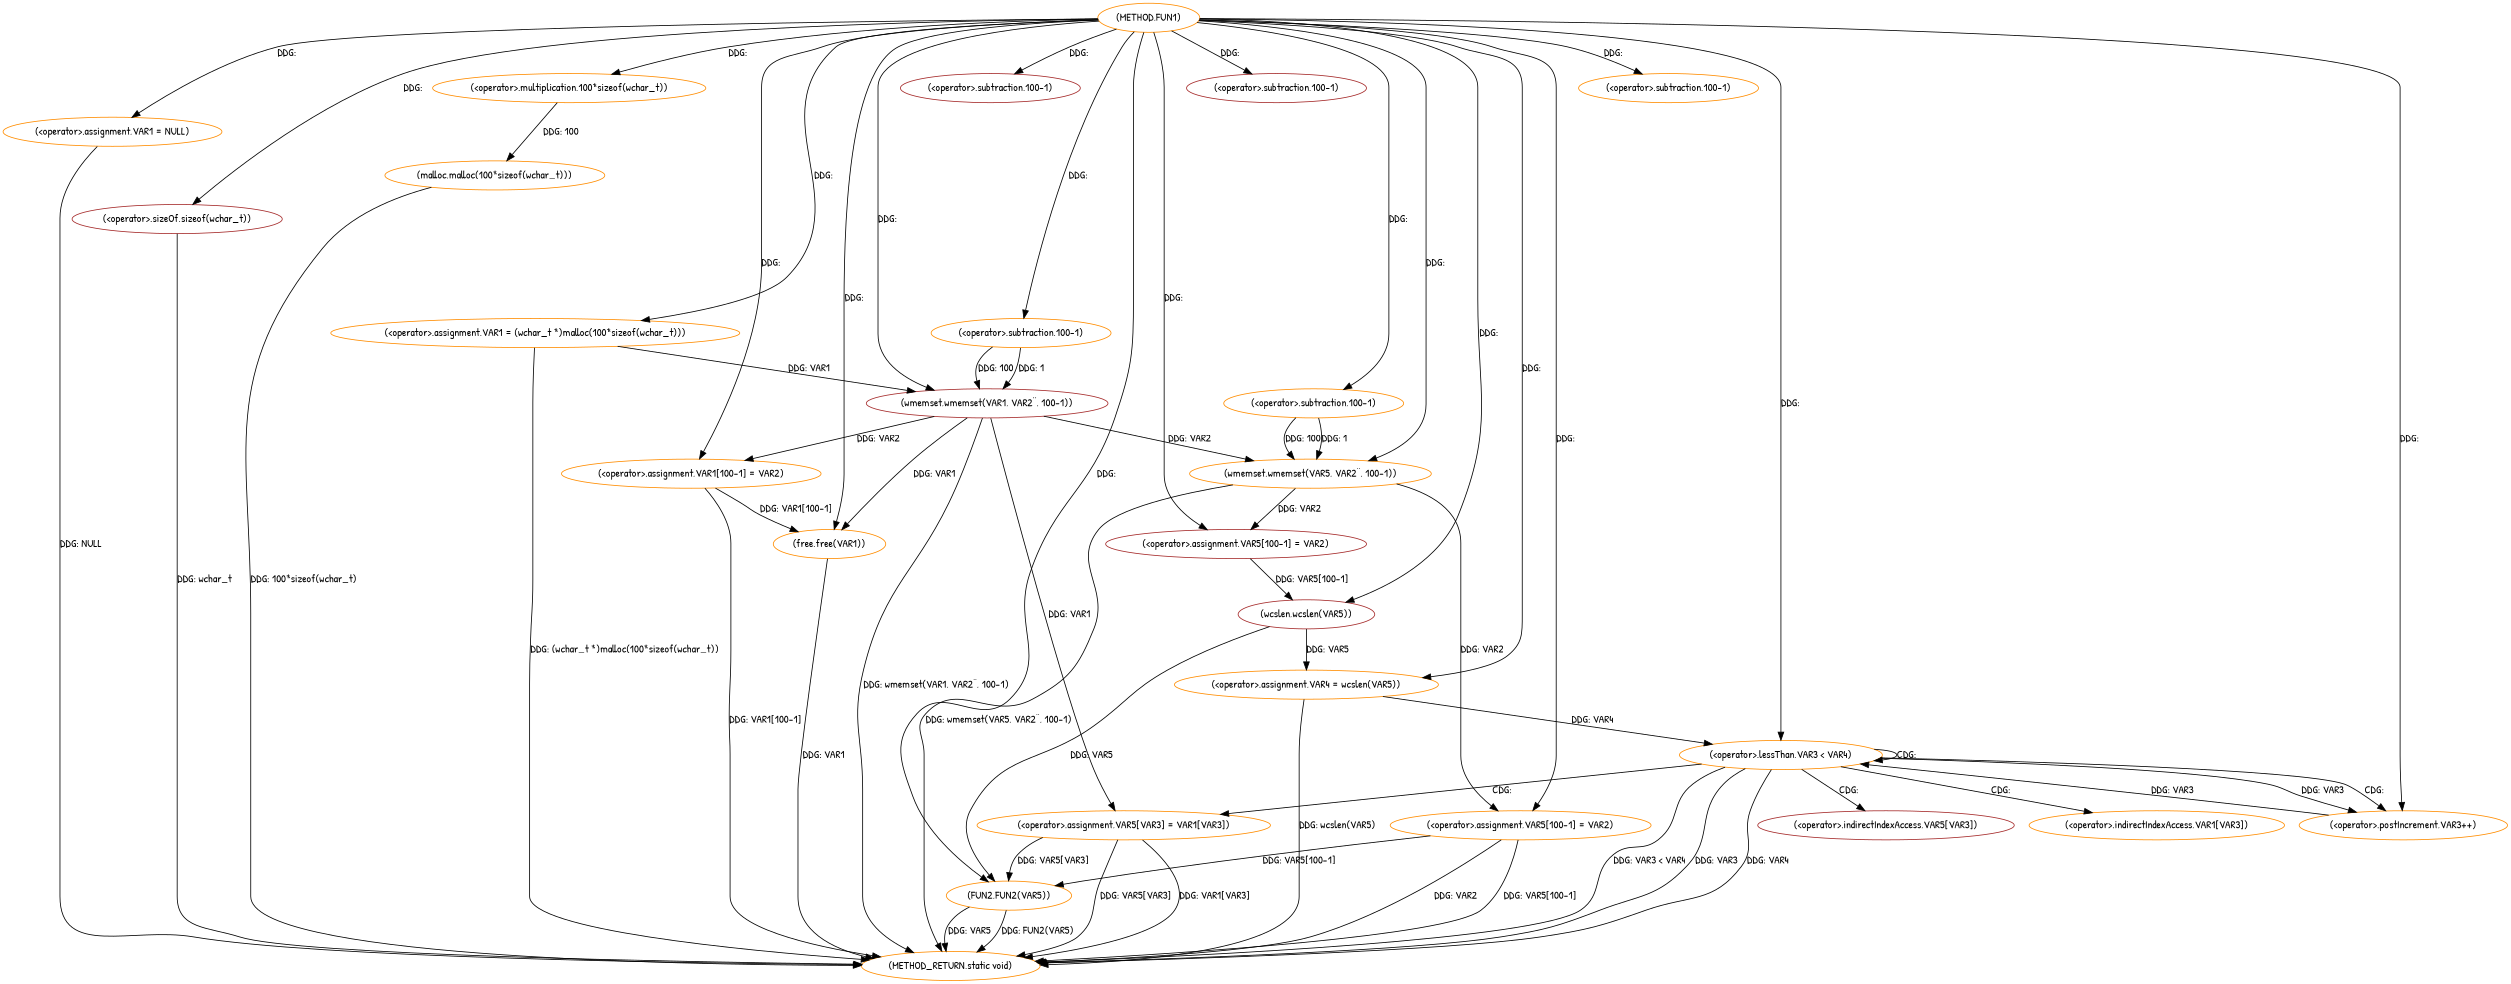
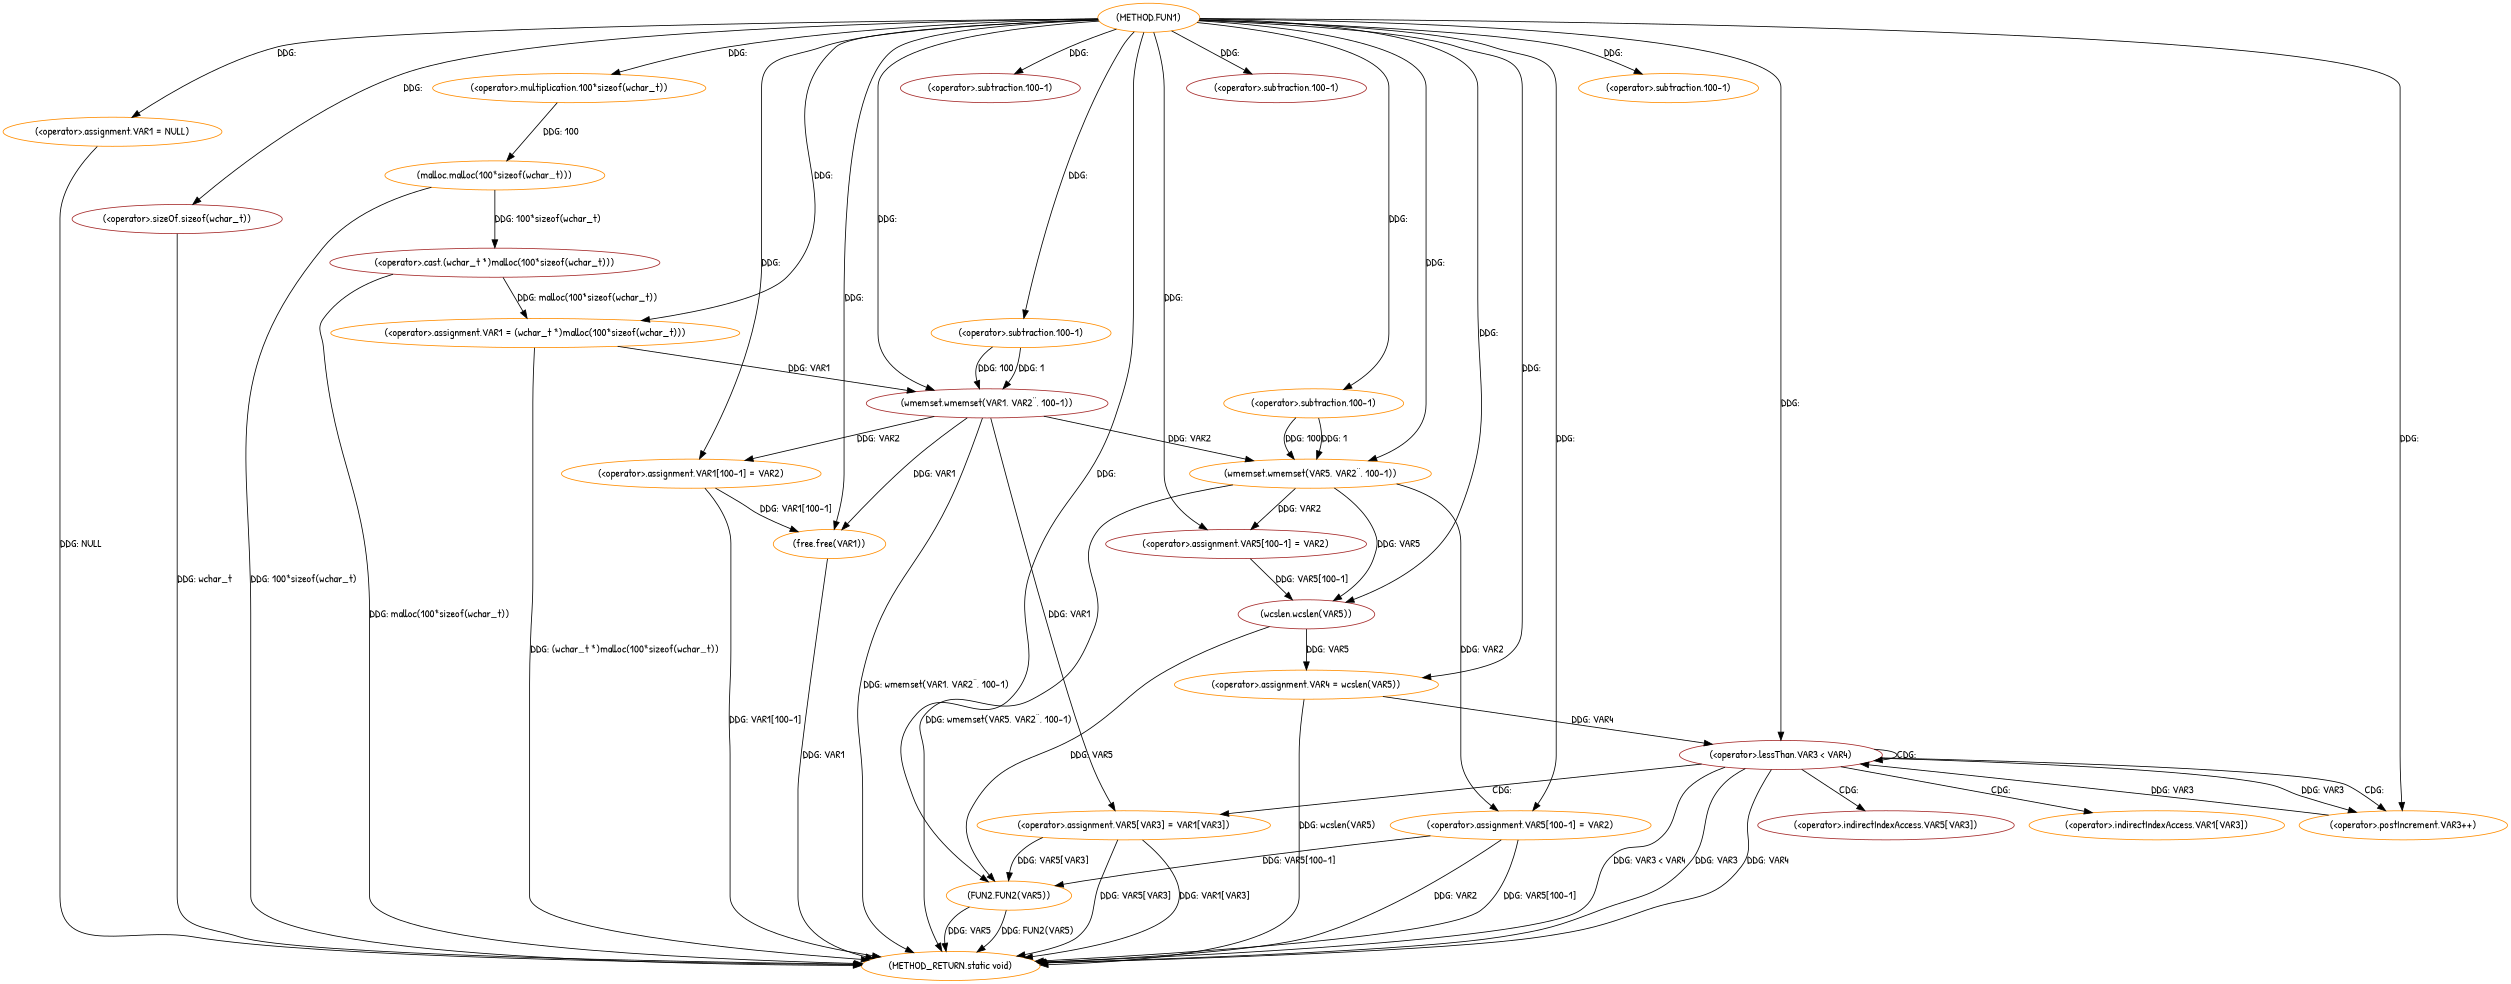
node "(<operator>.cast,(wchar_t *)malloc(100*sizeof(wchar_t)))": added
edge "(wmemset,wmemset(VAR5, VAR2'', 100-1))" -> "(wcslen,wcslen(VAR5))": added, label "DDG: VAR5"
node "(<operator>.lessThan,VAR3 < VAR4)": color darkorange -> brown
